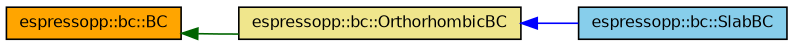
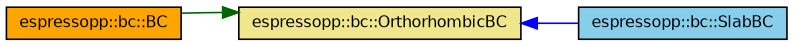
edge "espressopp::bc::OrthorhombicBC" -> "espressopp::bc::BC": reversed
